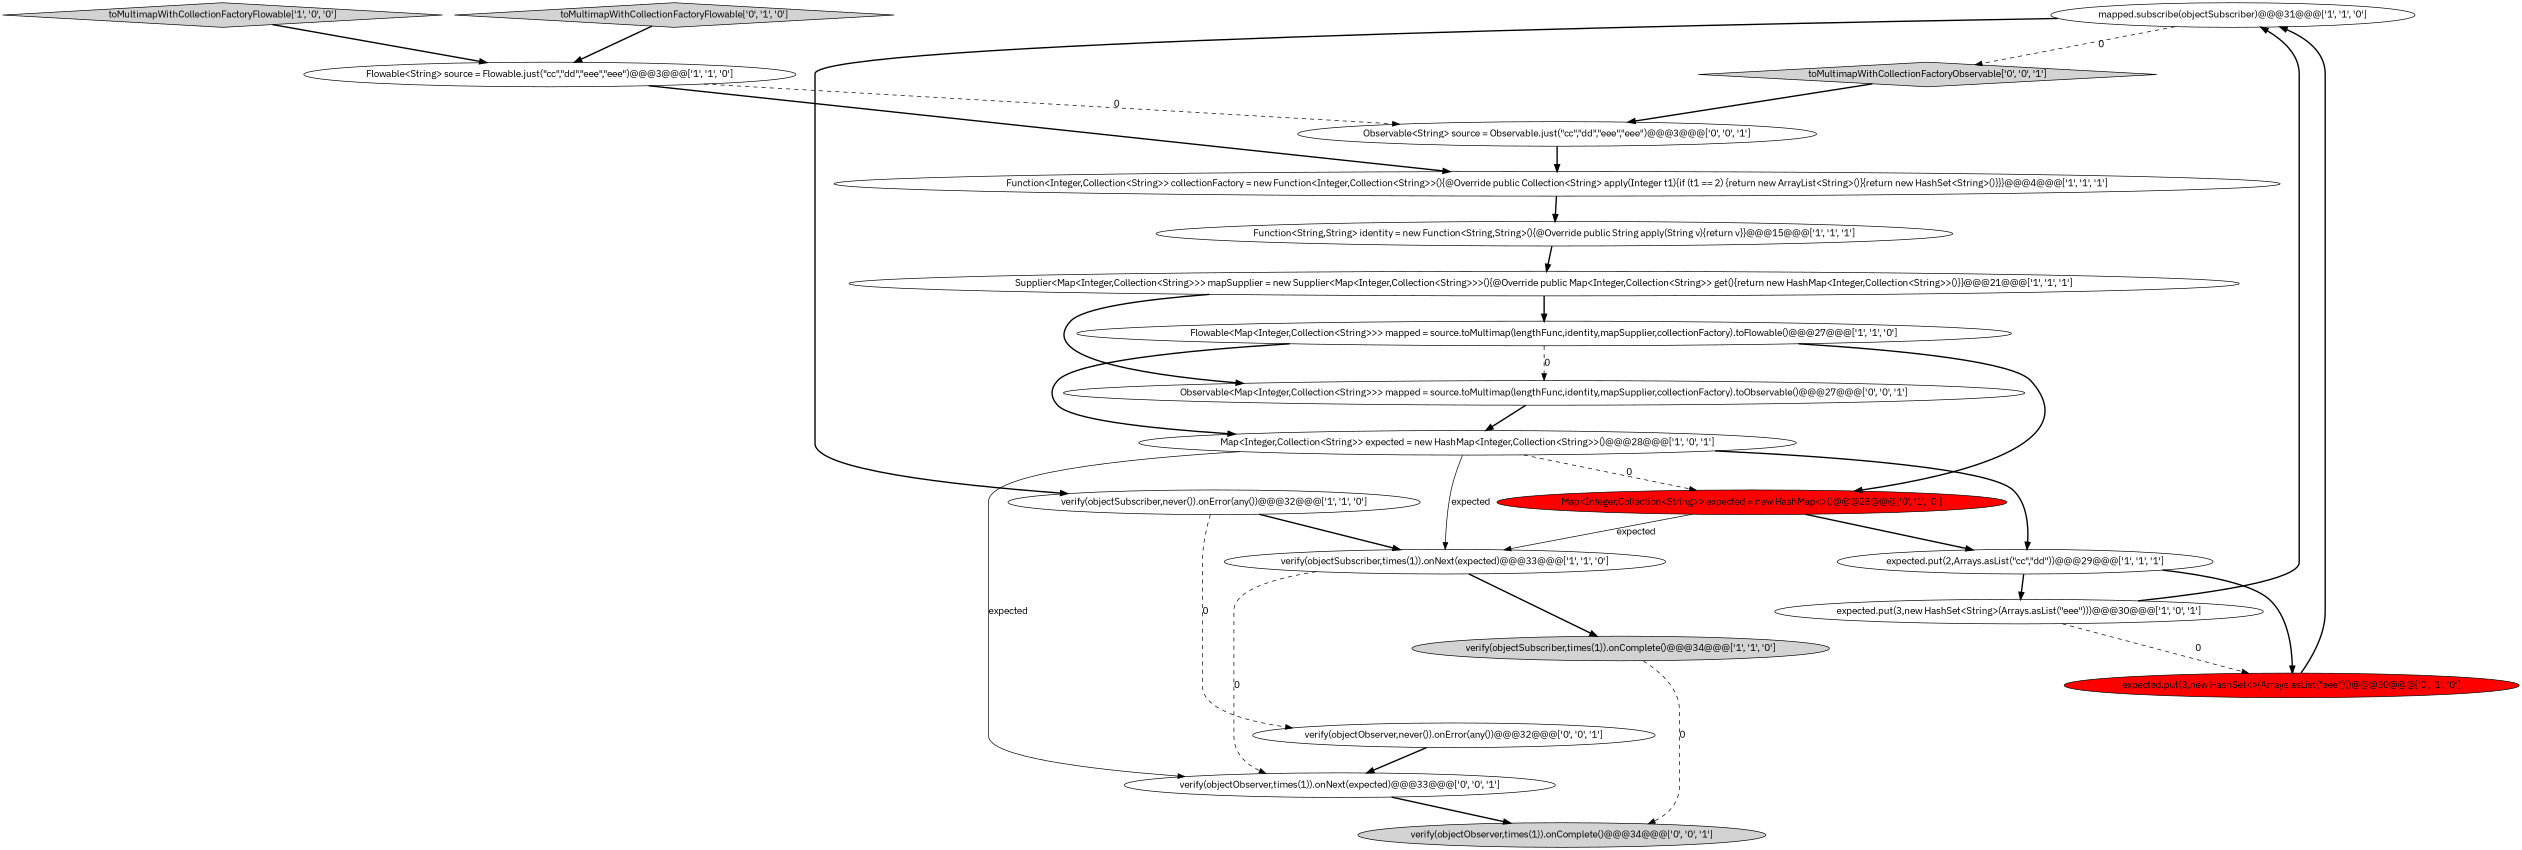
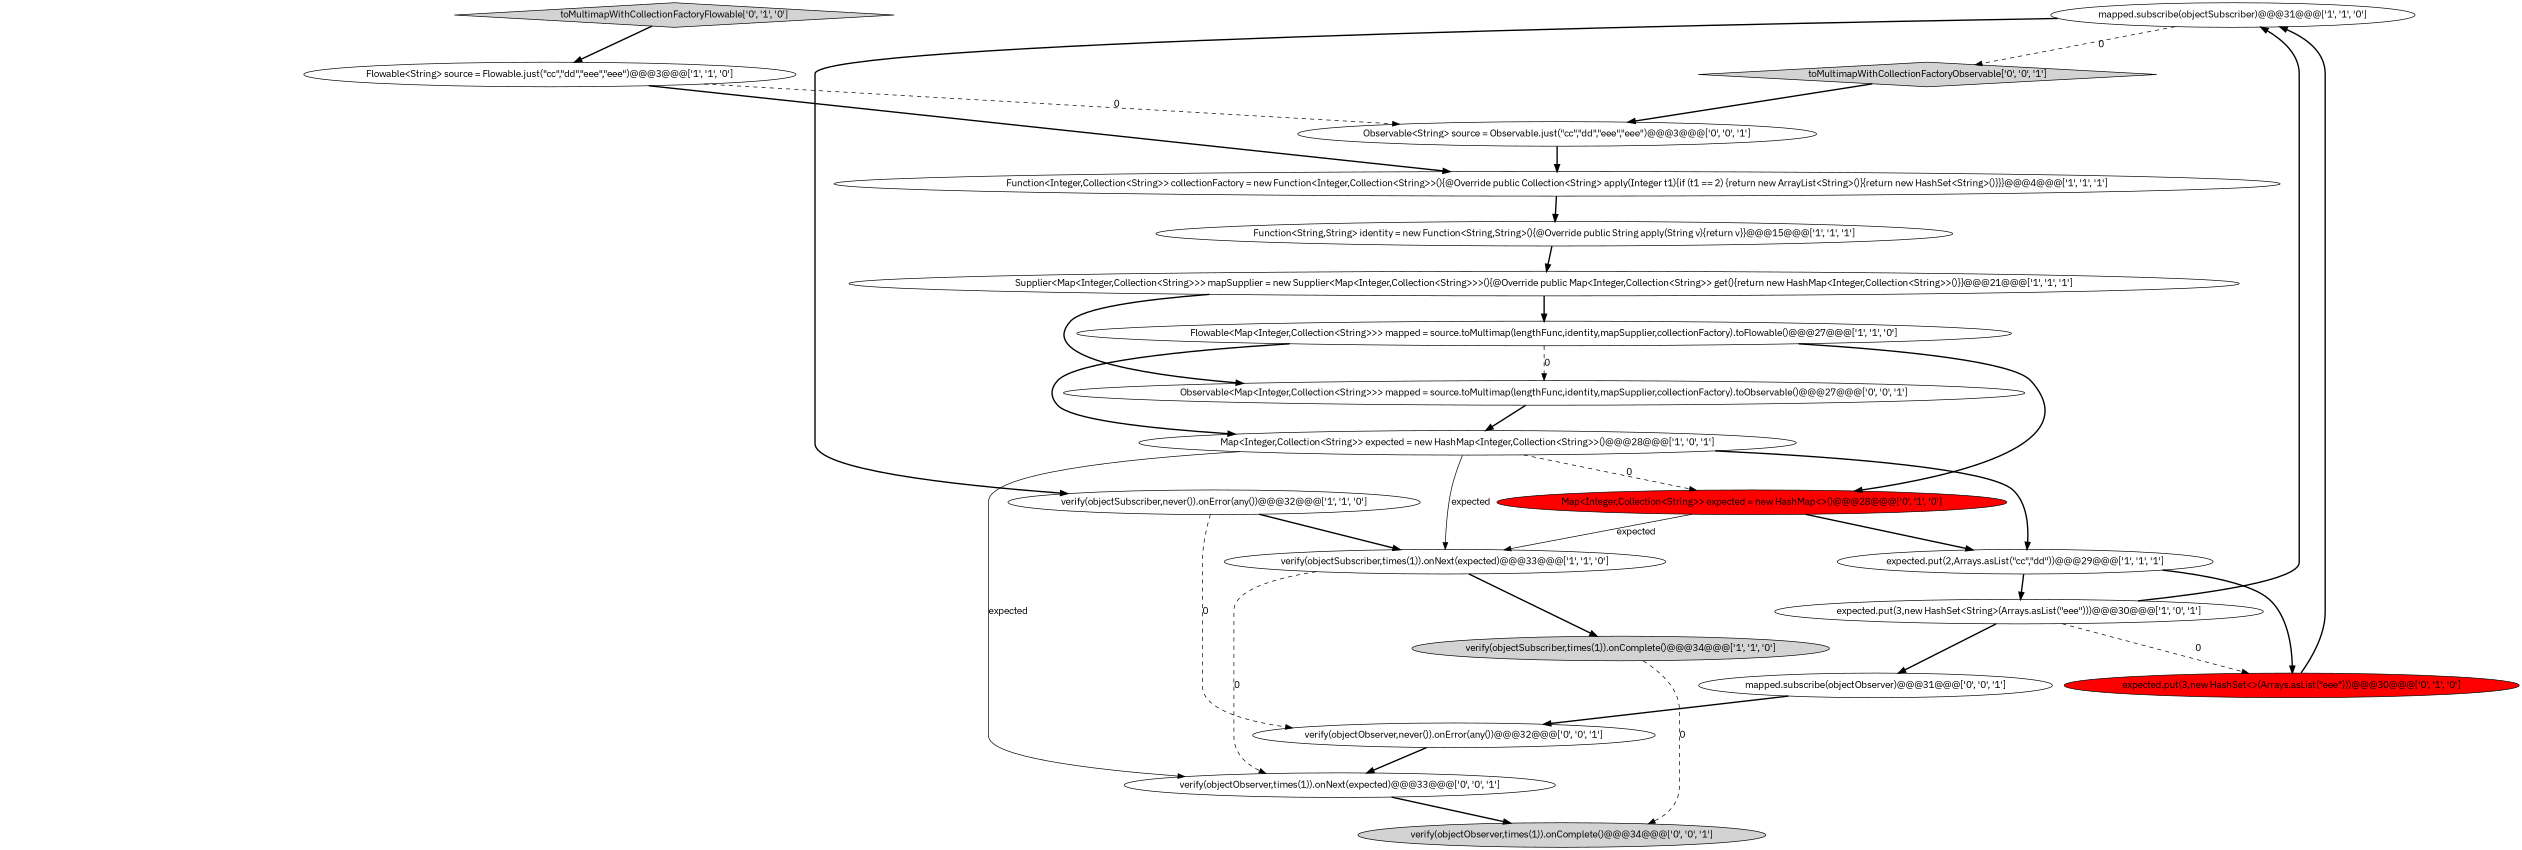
node "toMultimapWithCollectionFactoryFlowable['1', '0', '0']": removed
node "mapped.subscribe(objectObserver)@@@31@@@['0', '0', '1']": added
